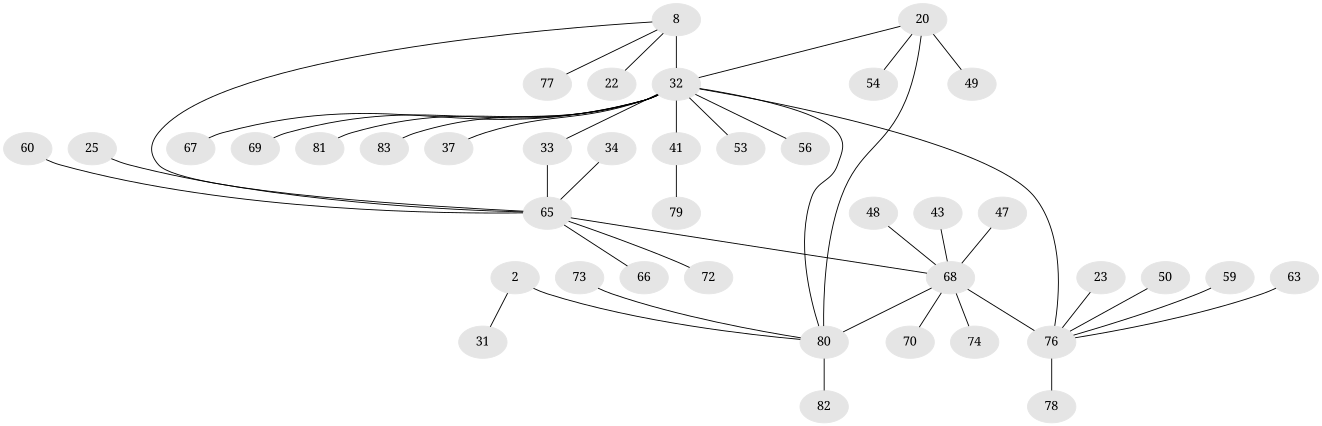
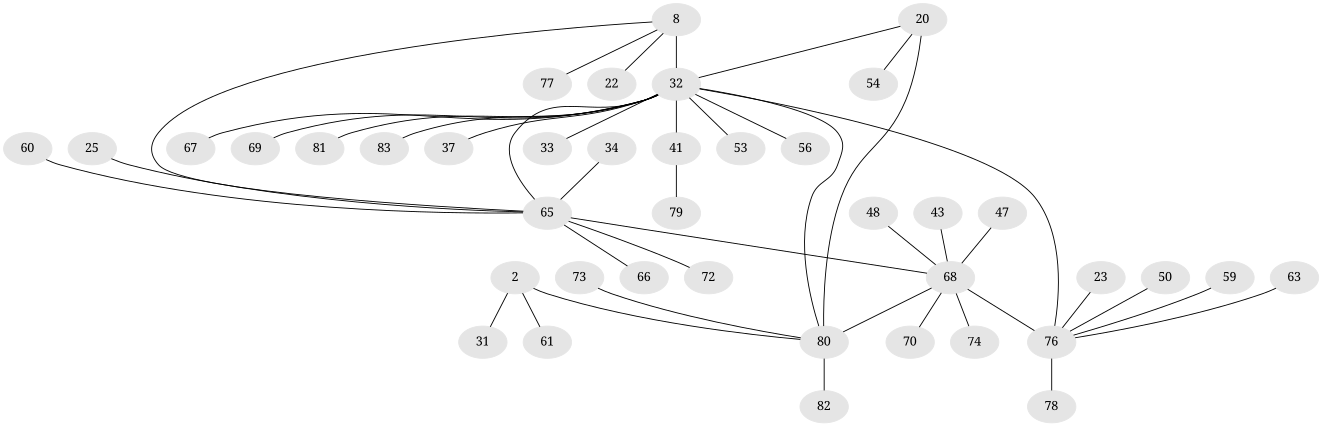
node "49": removed
edge "33" -- "65": now "32" -- "65"
node "61": added
